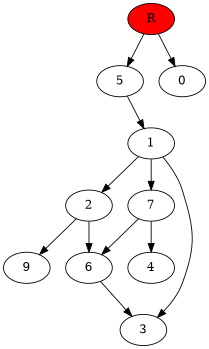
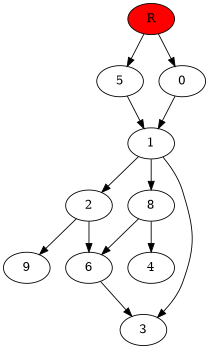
edge "0" -> "1": added
node "7": label "7" -> "8"
